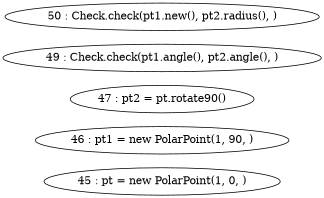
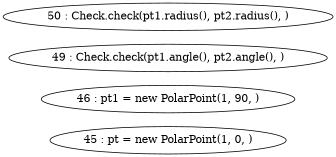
node "50 : Check.check(pt1.new(), pt2.radius(), )": label "50 : Check.check(pt1.new(), pt2.radius(), )" -> "50 : Check.check(pt1.radius(), pt2.radius(), )"
node "47 : pt2 = pt.rotate90()": removed
